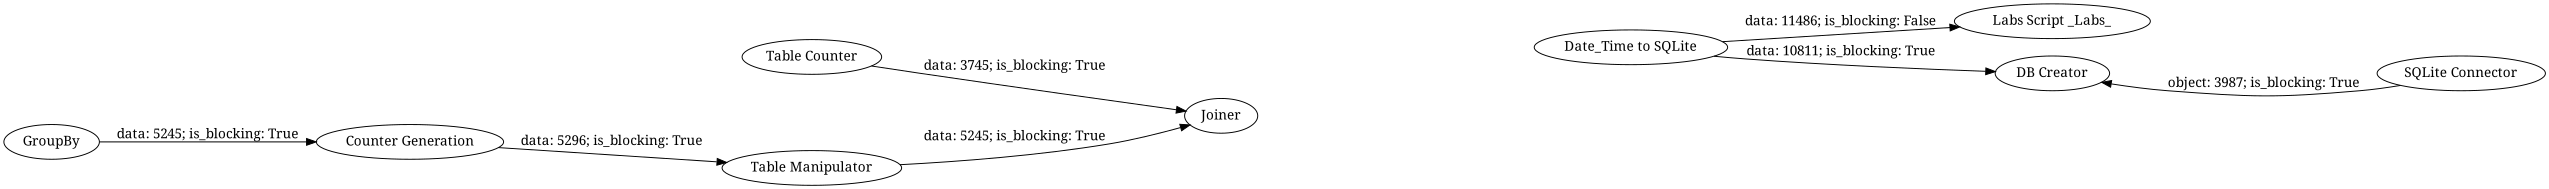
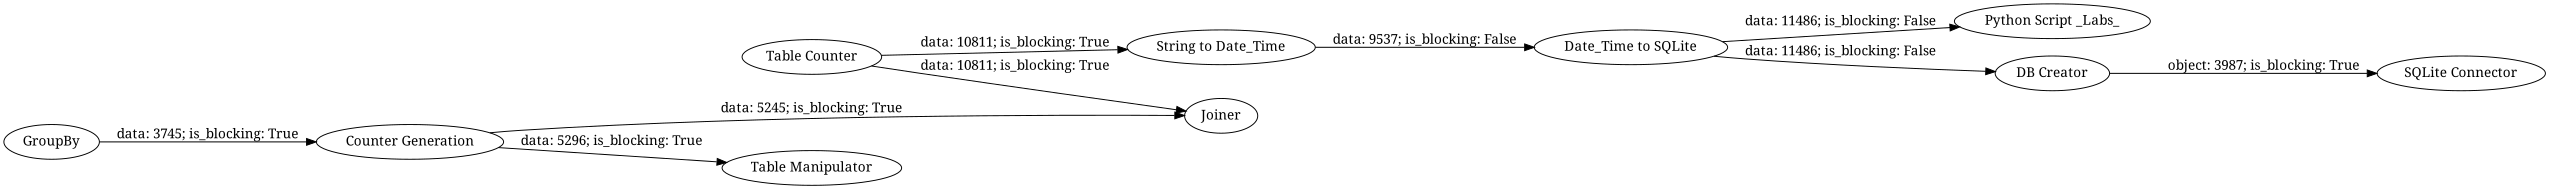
node "Labs Script _Labs_": label "Labs Script _Labs_" -> "Python Script _Labs_"
node "String to Date_Time": added
edge "Date_Time to SQLite" -> "DB Creator": label "data: 10811; is_blocking: True" -> "data: 11486; is_blocking: False"
edge "Table Counter" -> "Joiner": label "data: 3745; is_blocking: True" -> "data: 10811; is_blocking: True"
edge "SQLite Connector" -> "DB Creator": reversed
edge "GroupBy" -> "Counter Generation": label "data: 5245; is_blocking: True" -> "data: 3745; is_blocking: True"
edge "Table Manipulator" -> "Joiner": now "Counter Generation" -> "Joiner"
